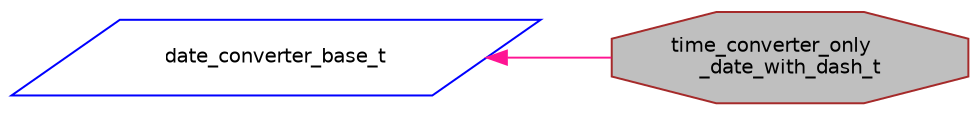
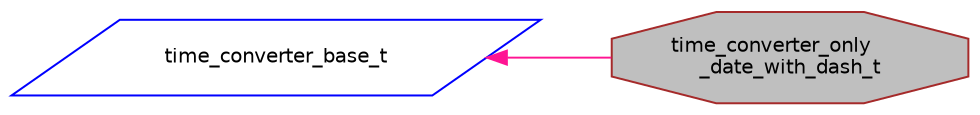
node "date_converter_base_t": label "date_converter_base_t" -> "time_converter_base_t"
